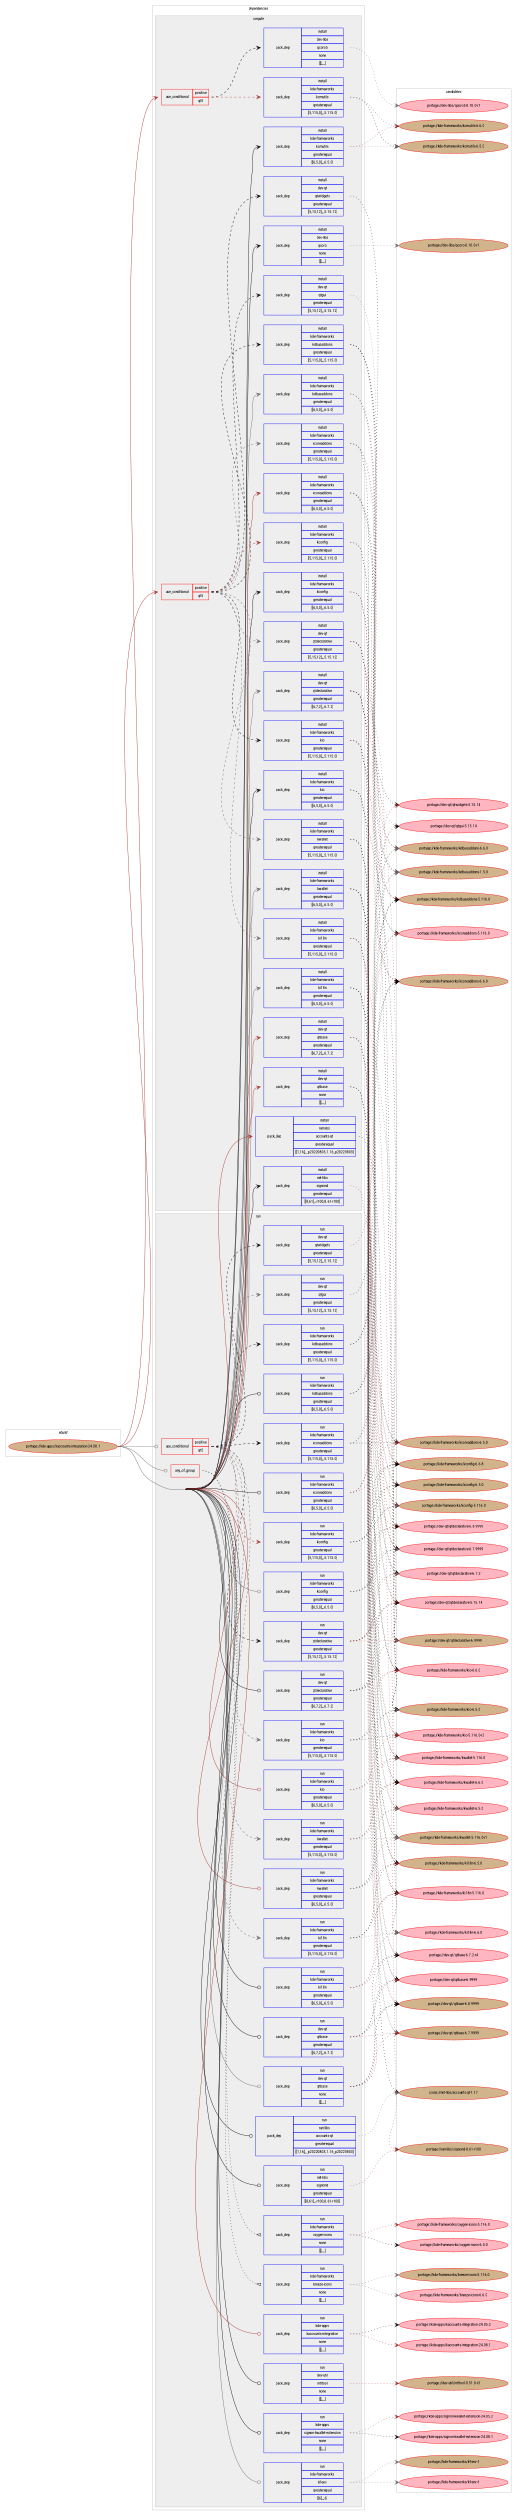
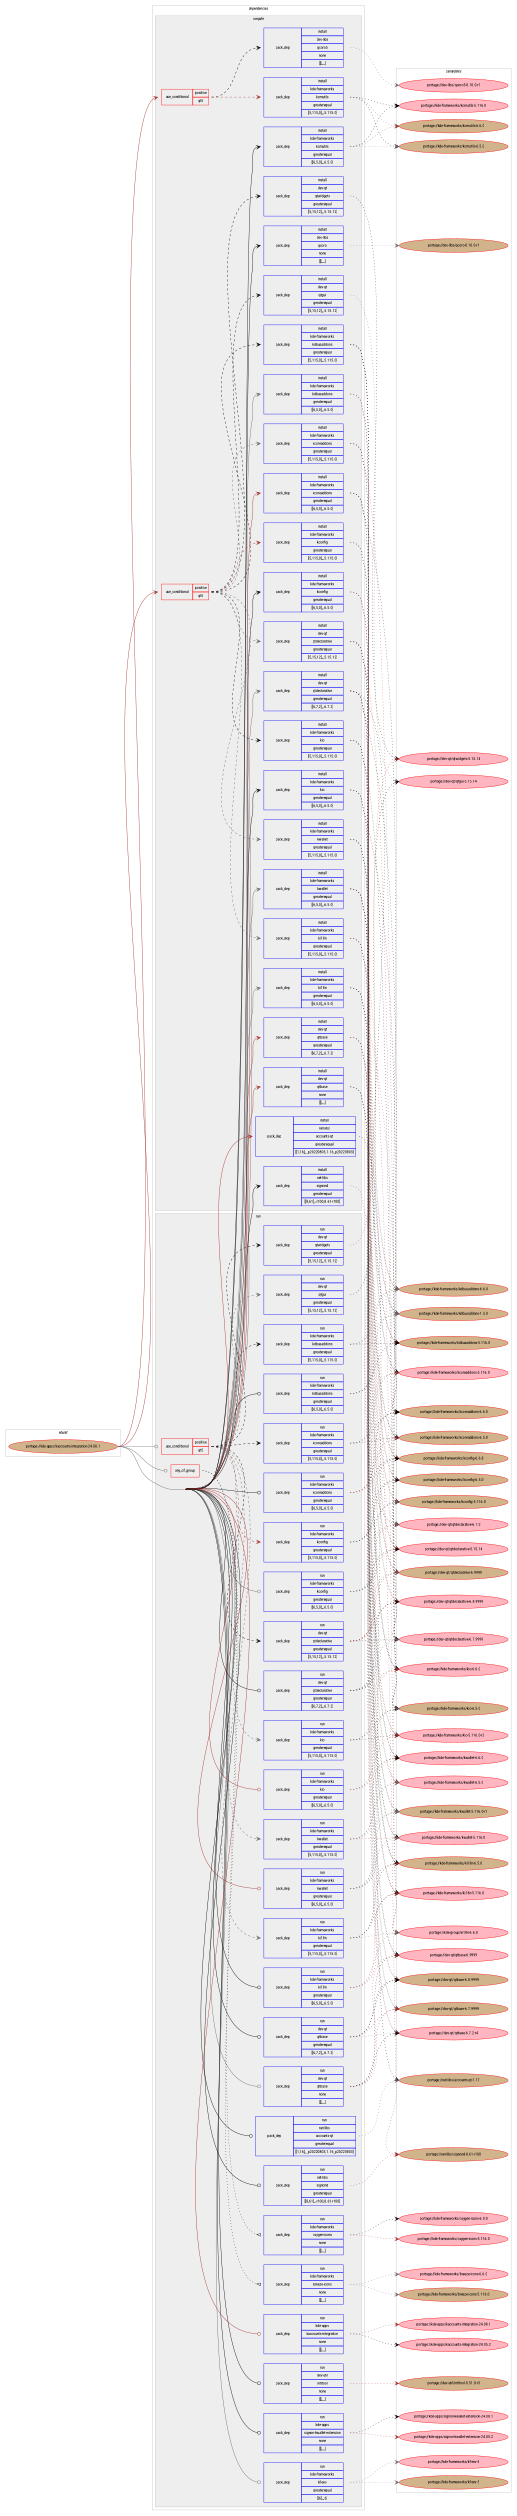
node "portage://kde-frameworks/kcmutils-5.116.0": added
node "portage://kde-frameworks/ki18n-6.6.0": label "portage://kde-frameworks/ki18n-6.6.0" -> "portage://kde-group/ki18n-6.6.0"
node "icons://net-libs/accounts-qt-1.17": label "icons://net-libs/accounts-qt-1.17" -> "portage://net-libs/accounts-qt-1.17"
